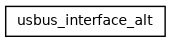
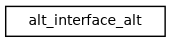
node "usbus_interface_alt": label "usbus_interface_alt" -> "alt_interface_alt"
